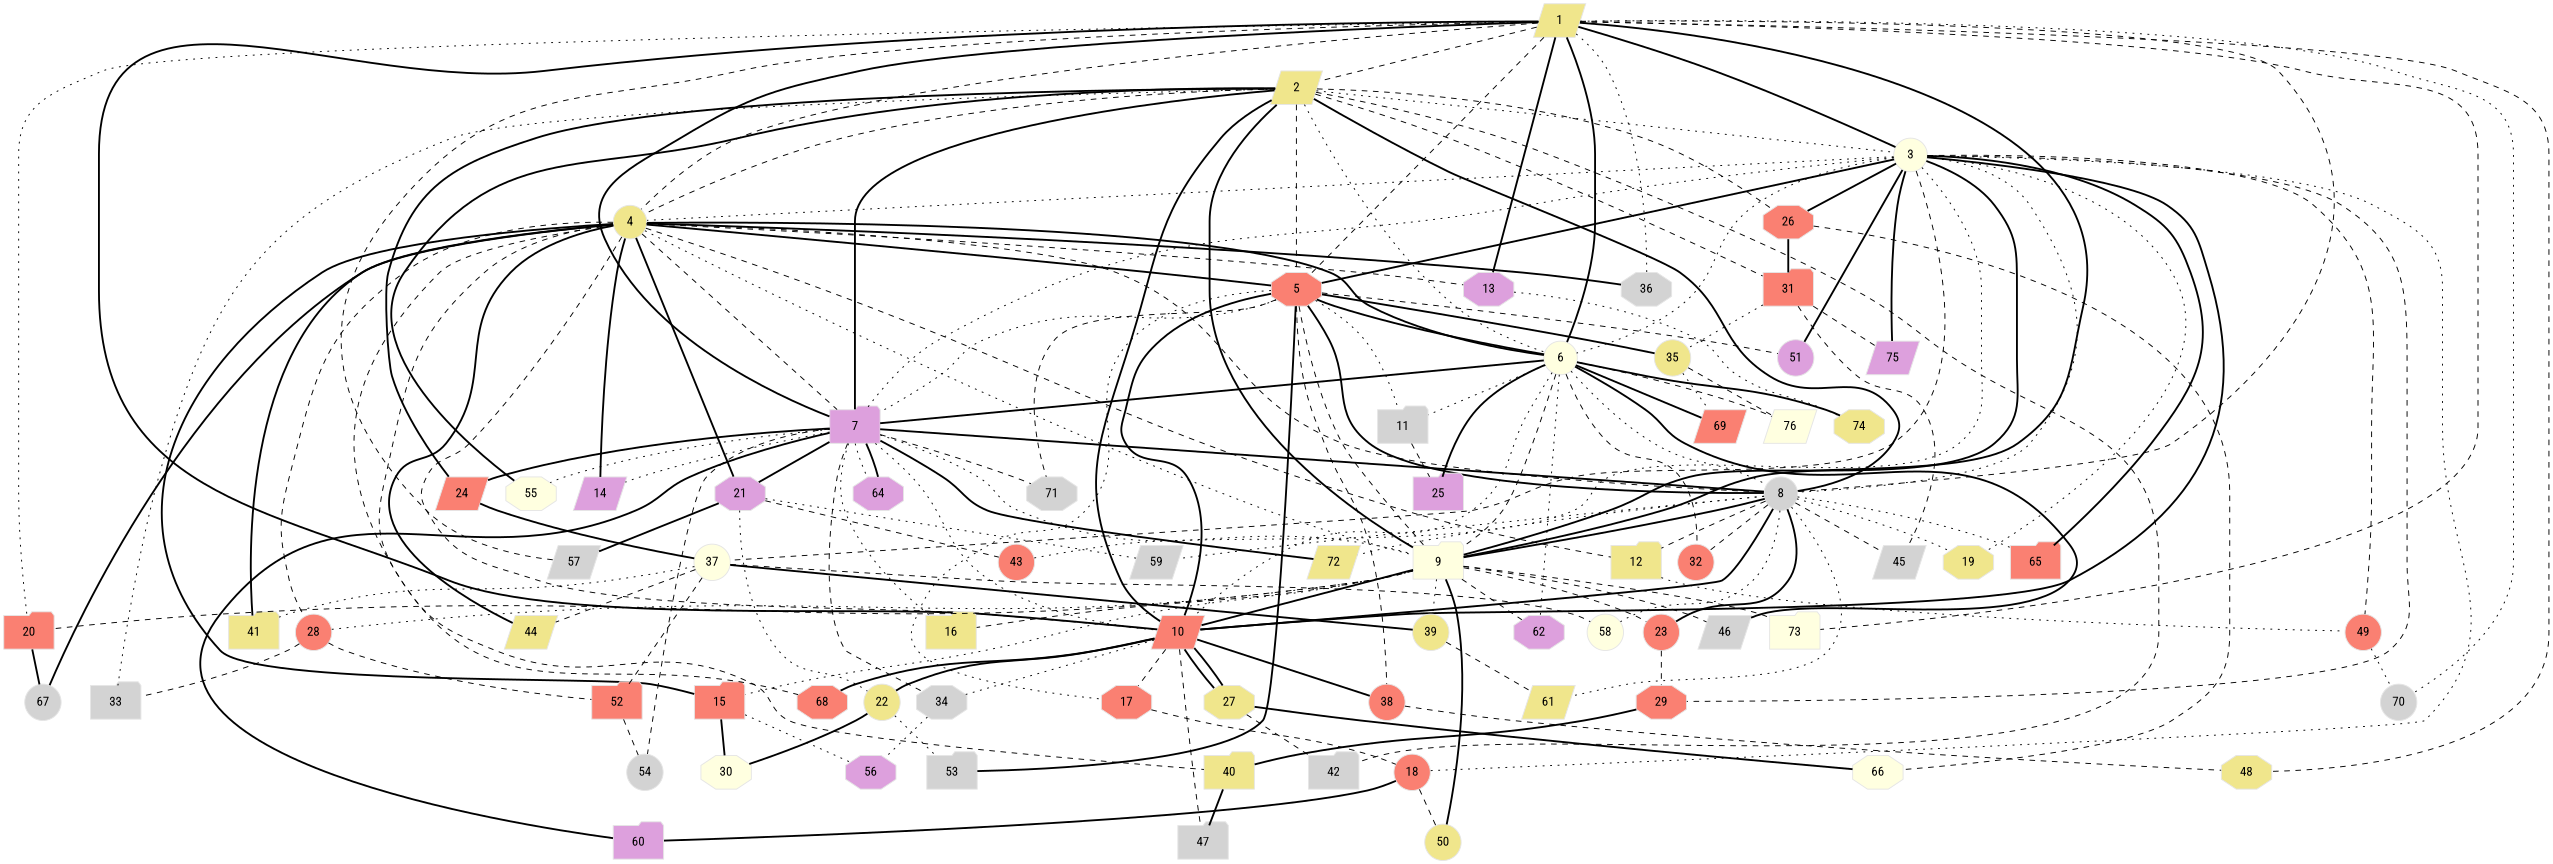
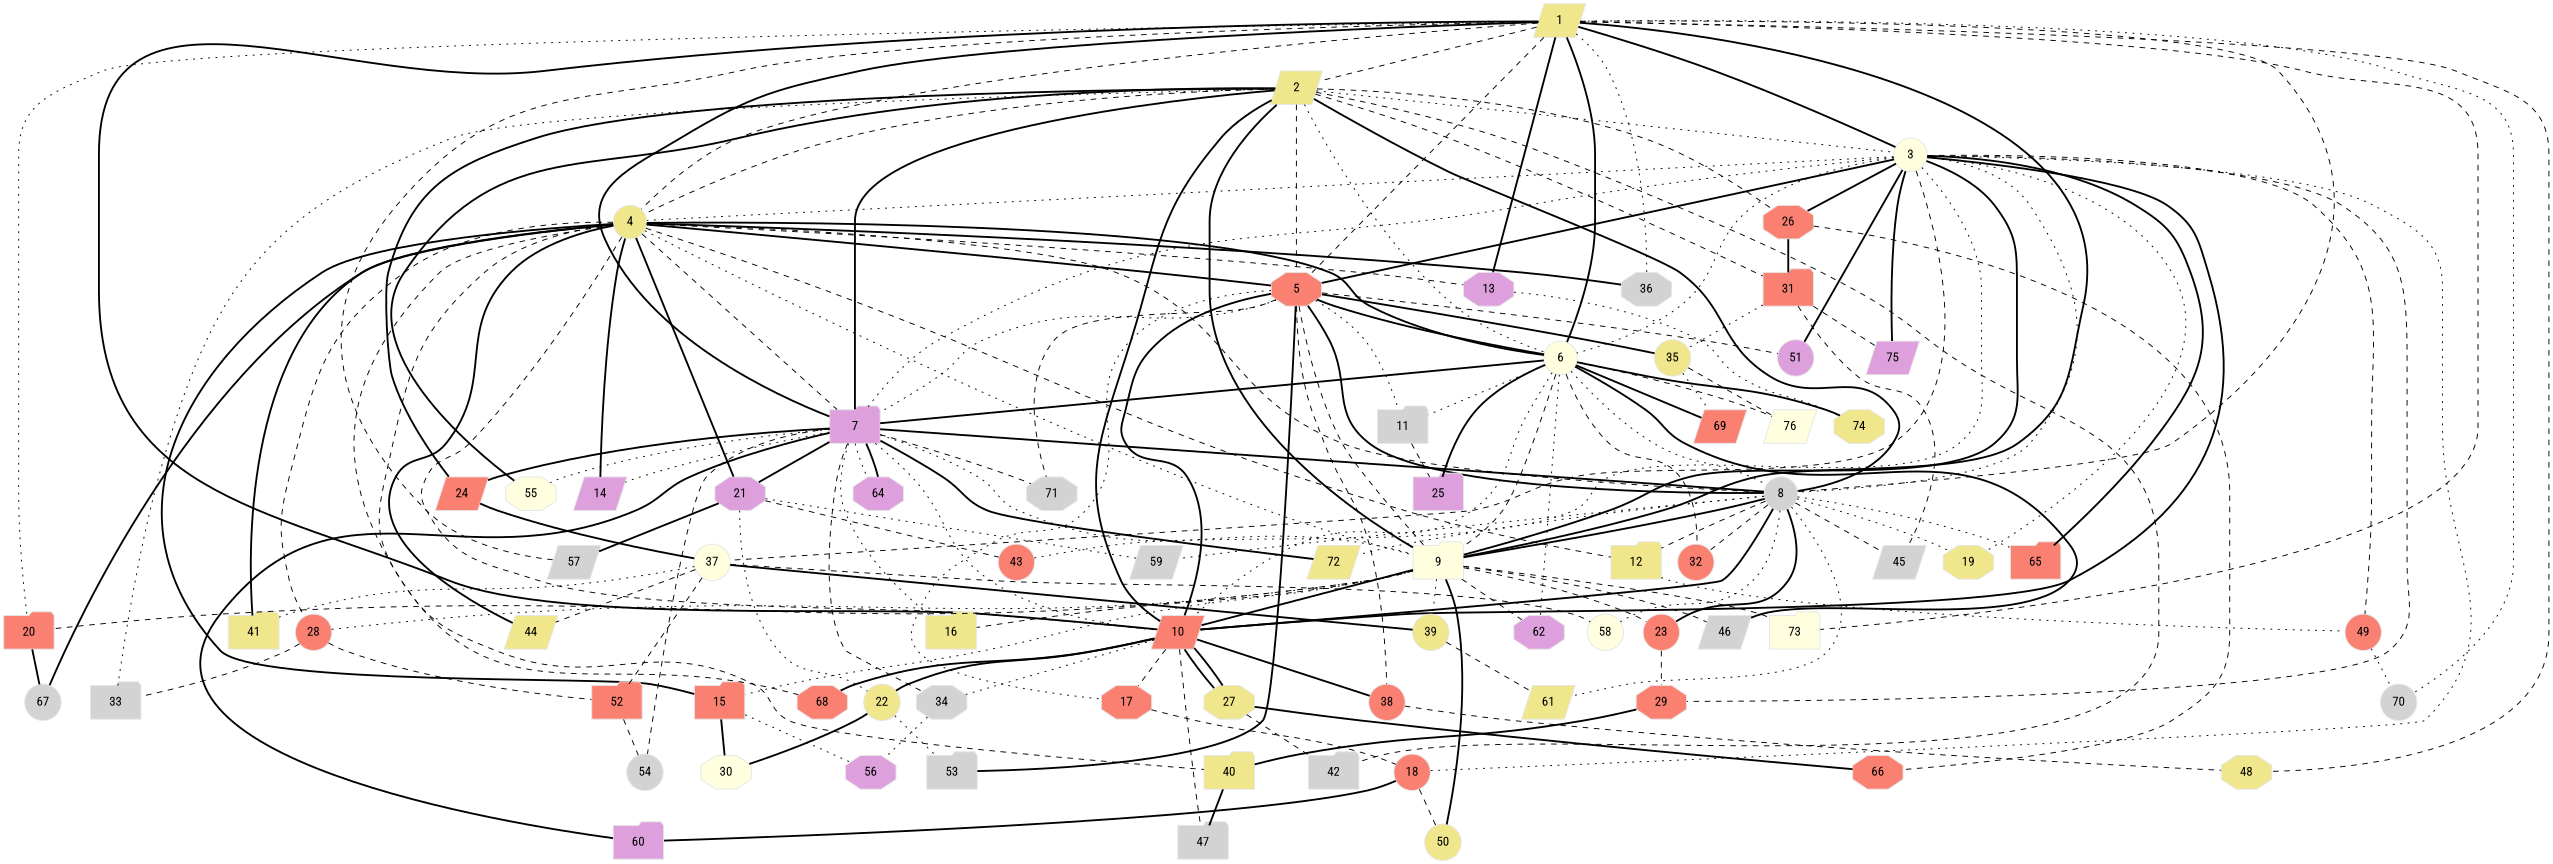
node "66": fillcolor lightyellow -> salmon
